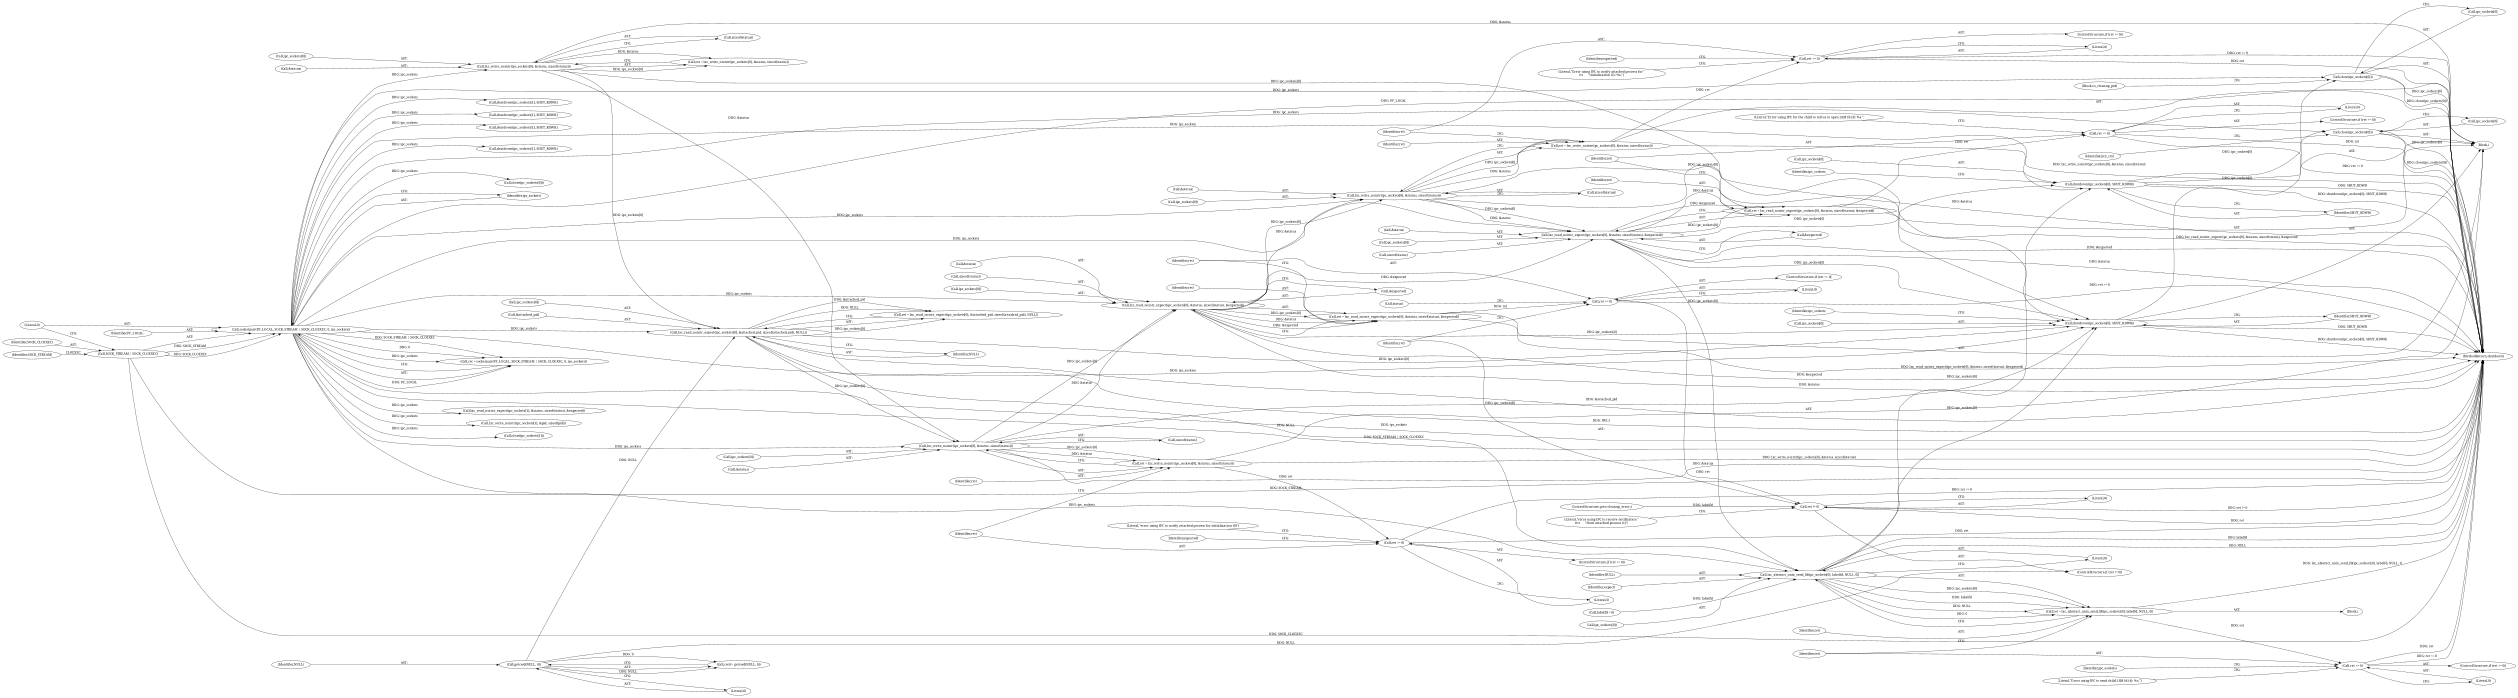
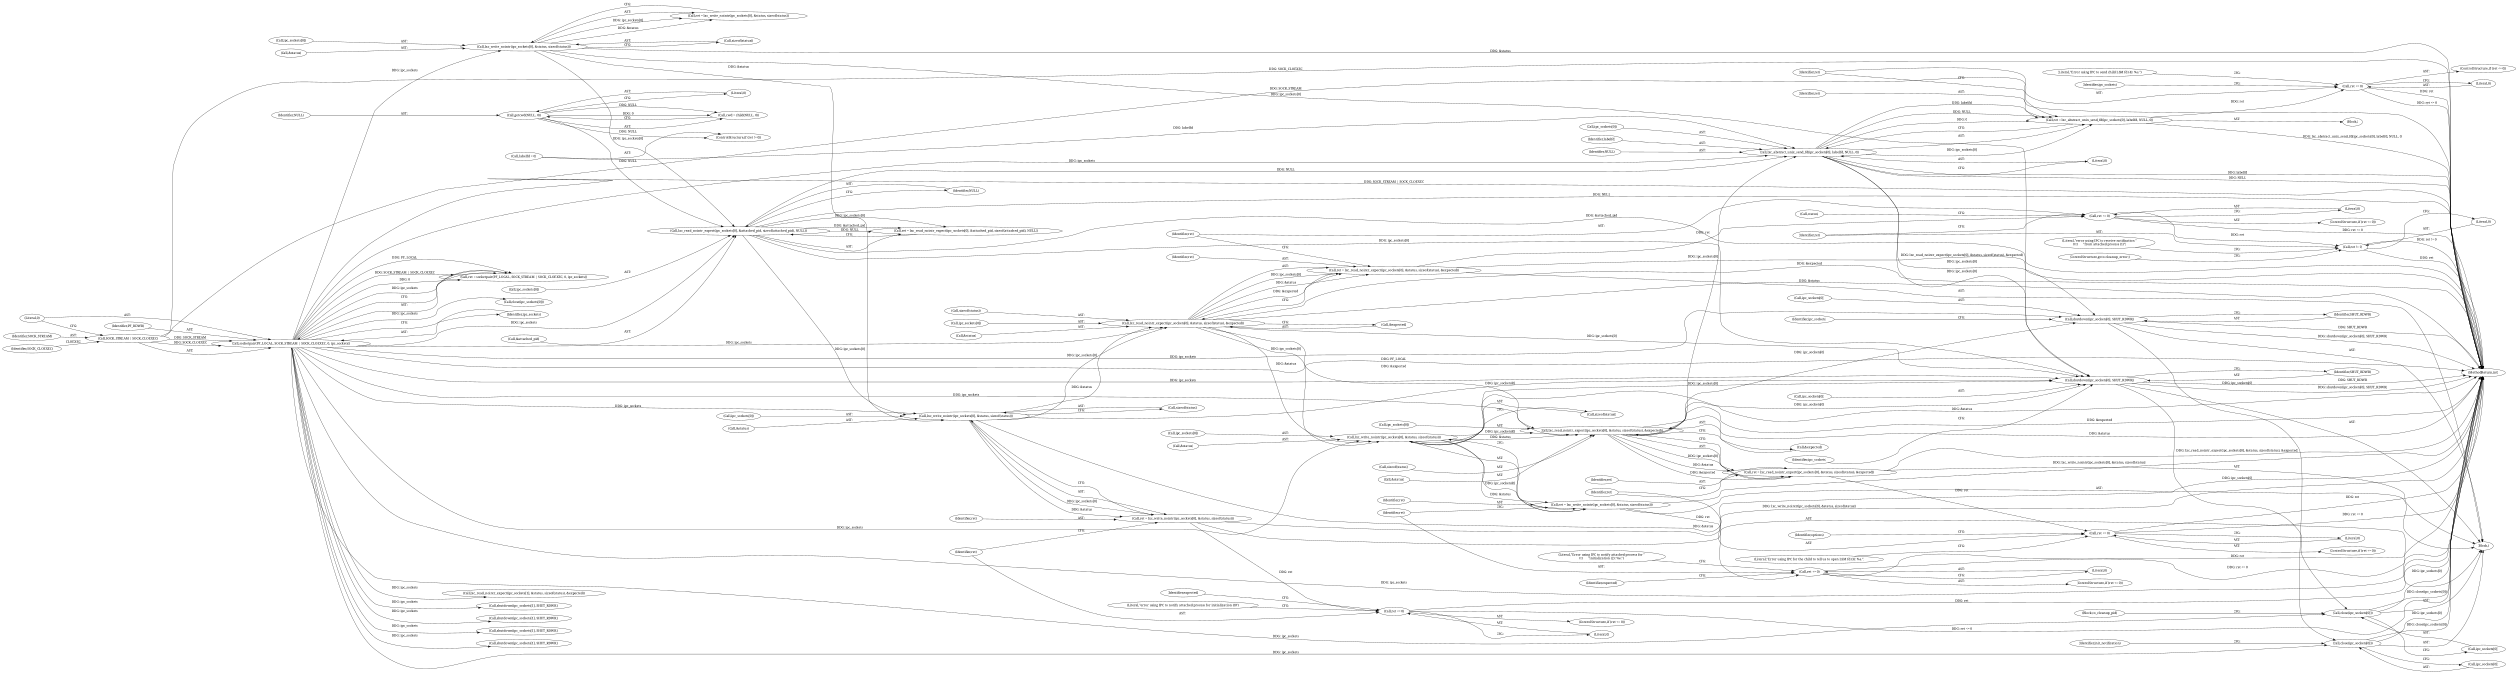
node "(Identifier,init_ctx)": label "(Identifier,init_ctx)" -> "(Identifier,init_notification)"
node "(Identifier,PF_LOCAL)": label "(Identifier,PF_LOCAL)" -> "(Identifier,PF_RDWR)"
edge "(Identifier,SOCK_CLOEXEC)" -> "(Call,SOCK_STREAM | SOCK_CLOEXEC)": label "AST: " -> "CLOEXEC: "
edge "(Identifier,SOCK_STREAM)" -> "(Call,SOCK_STREAM | SOCK_CLOEXEC)": label "CLOEXEC: " -> "AST: "
node "(MethodReturn,shutdown)": label "(MethodReturn,shutdown)" -> "(MethodReturn,int)"
node "(Call,lxc_write_nointr(ipc_sockets[1], &pid, sizeof(pid)))": removed
node "(Call,close(ipc_sockets[1]))": removed
edge "(ControlStructure,goto cleanup_error;)" -> "(Call,ret != 0)": label "DDG: labelfd" -> "CFG: "
node "(Identifier,options)": added
edge "(Call,ret != 0)" -> "(ControlStructure,if (ret != 0))": now "(Call,labelfd < 0)" -> "(ControlStructure,if (ret != 0))"
node "(Identifier,expect)": label "(Identifier,expect)" -> "(Identifier,labelfd)"
node "(Call,cwd = getcwd(NULL, 0))": label "(Call,cwd = getcwd(NULL, 0))" -> "(Call,cwd = child(NULL, 0))"
